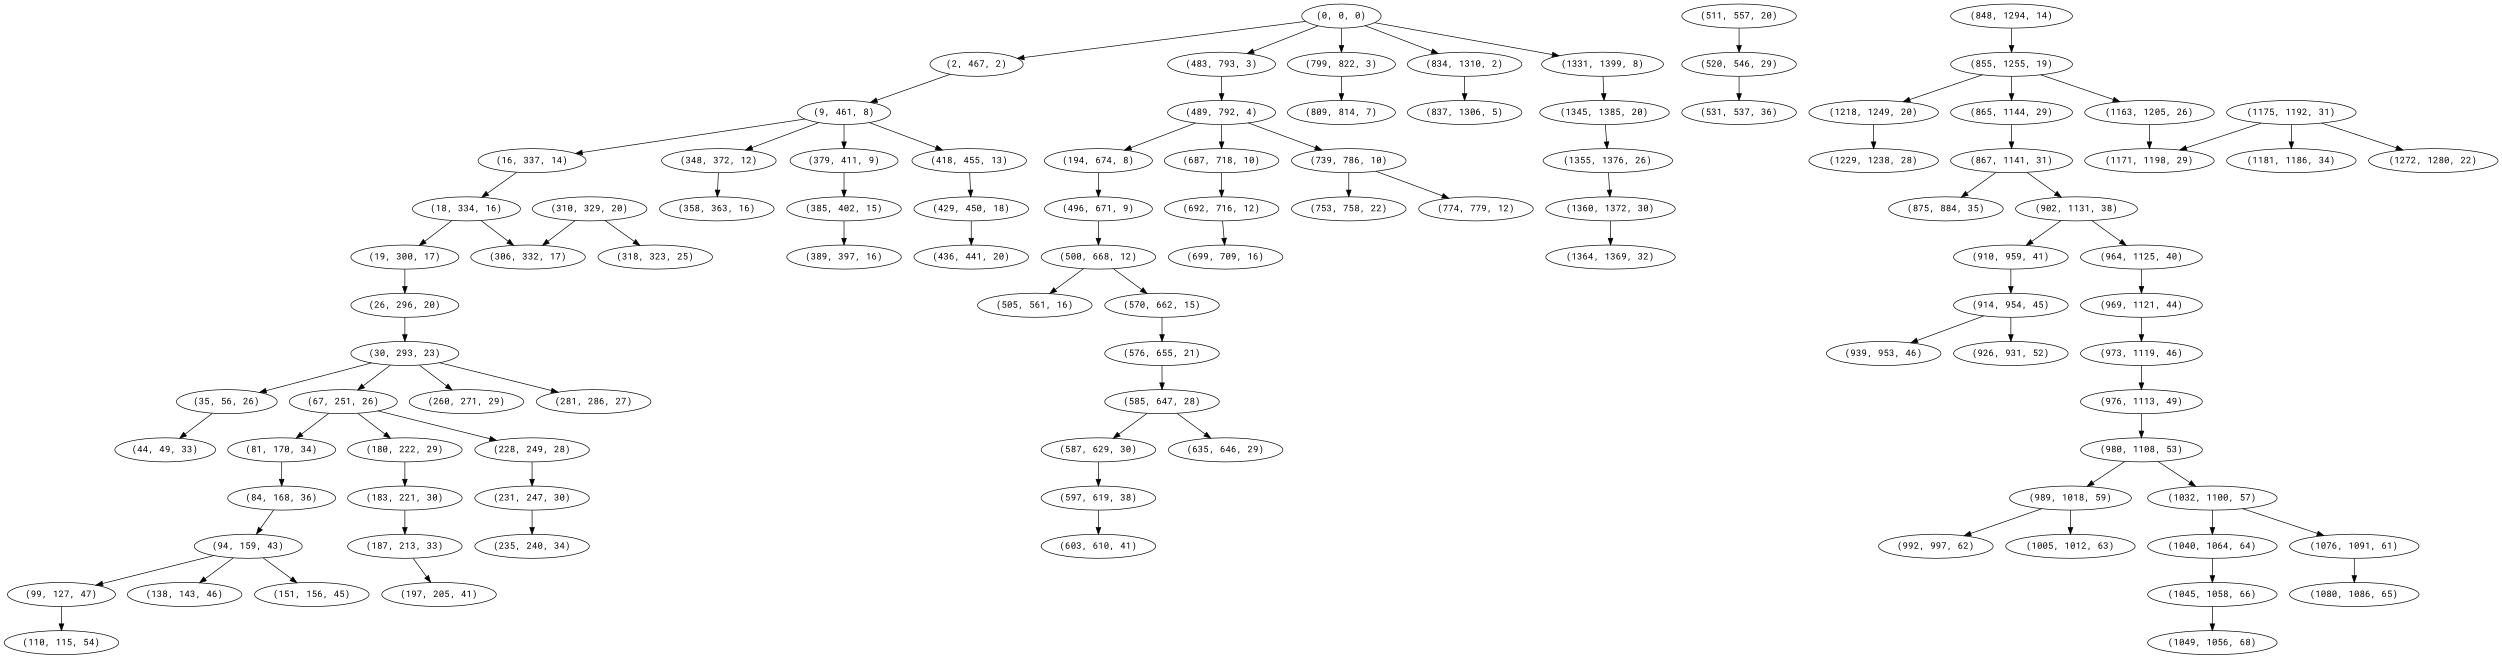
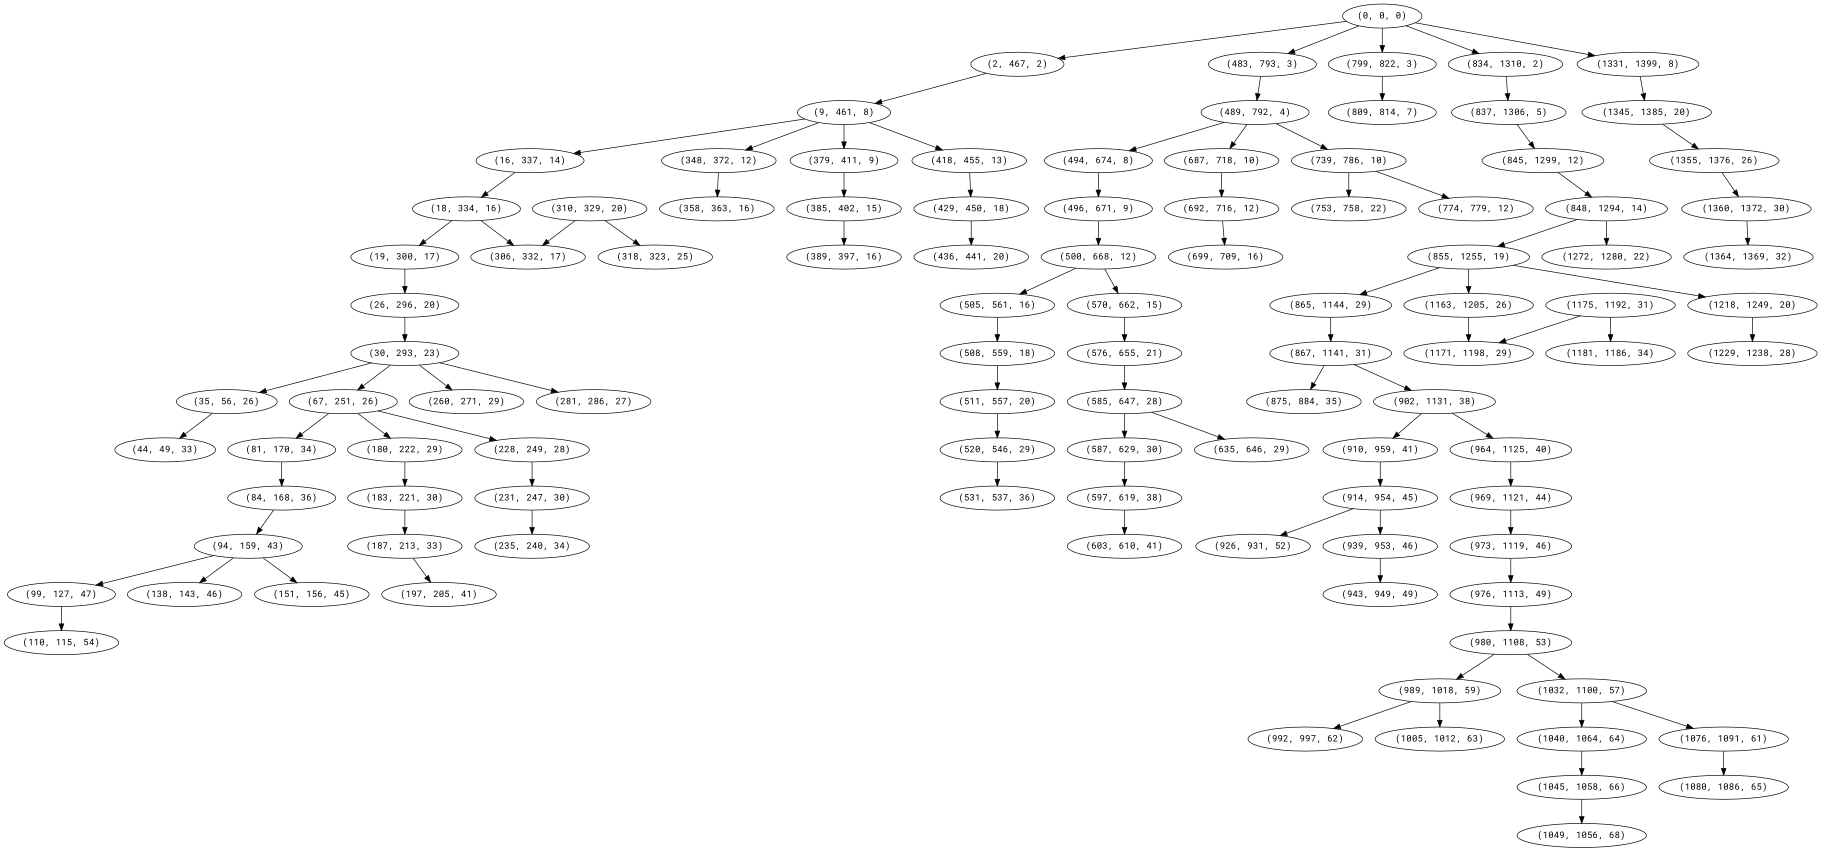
edge "(1175, 1192, 31)" -> "(1272, 1280, 22)": now "(848, 1294, 14)" -> "(1272, 1280, 22)"
node "(194, 674, 8)": label "(194, 674, 8)" -> "(494, 674, 8)"
node "(845, 1299, 12)": added
node "(508, 559, 18)": added
node "(943, 949, 49)": added
